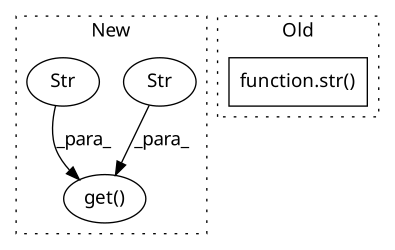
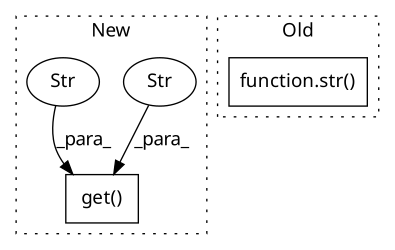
node "get()": shape ellipse -> box
